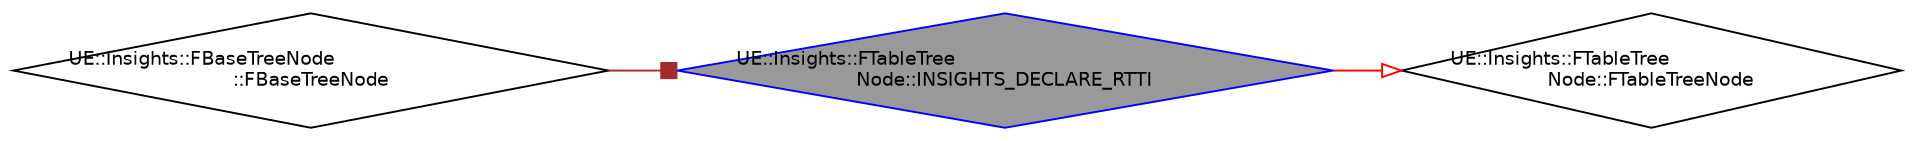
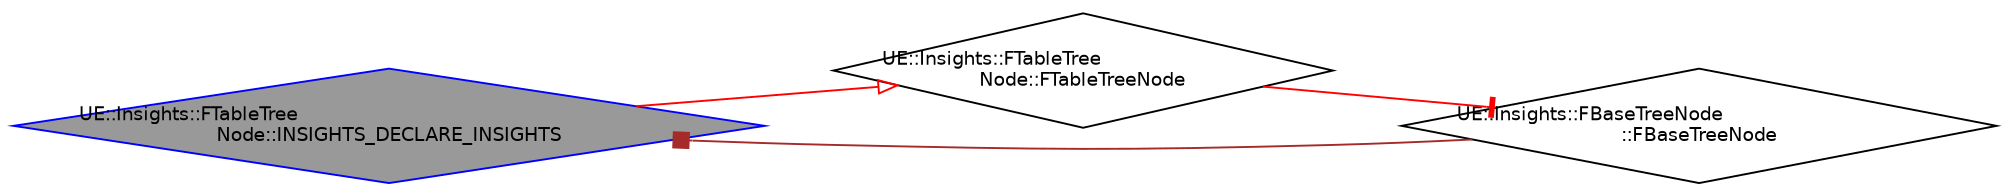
node "UE::Insights::FTableTree Node::INSIGHTS_DECLARE_RTTI": label "UE::Insights::FTableTree Node::INSIGHTS_DECLARE_RTTI" -> "UE::Insights::FTableTree Node::INSIGHTS_DECLARE_INSIGHTS"
edge "UE::Insights::FTableTree Node::FTableTreeNode" -> "UE::Insights::FBaseTreeNode ::FBaseTreeNode": added
